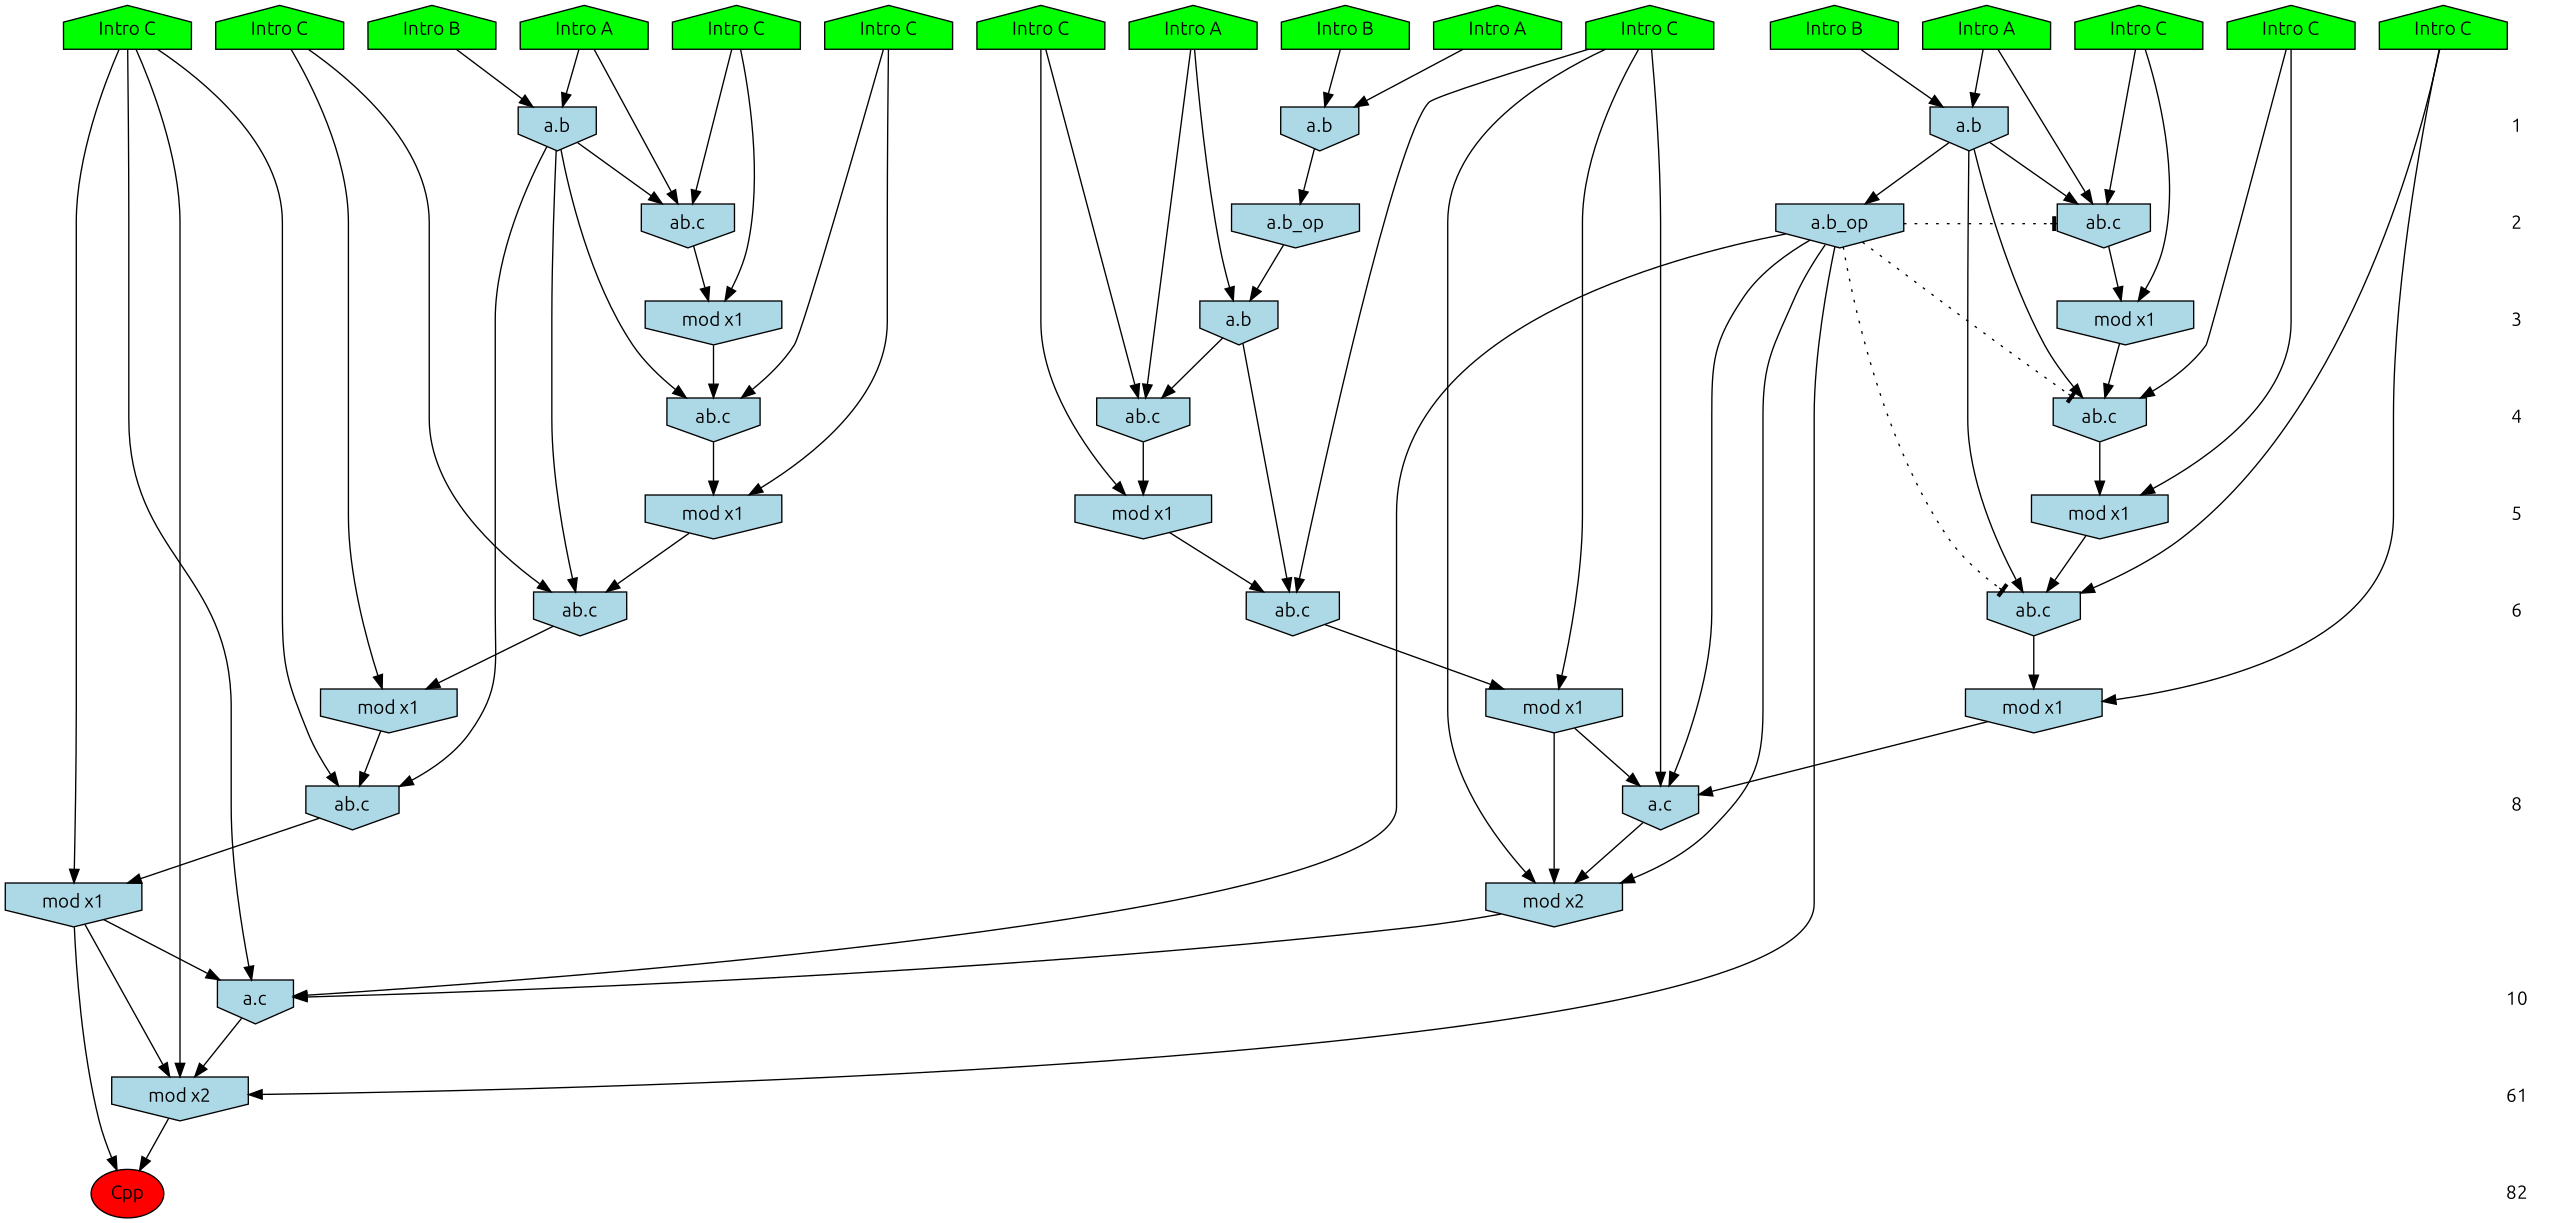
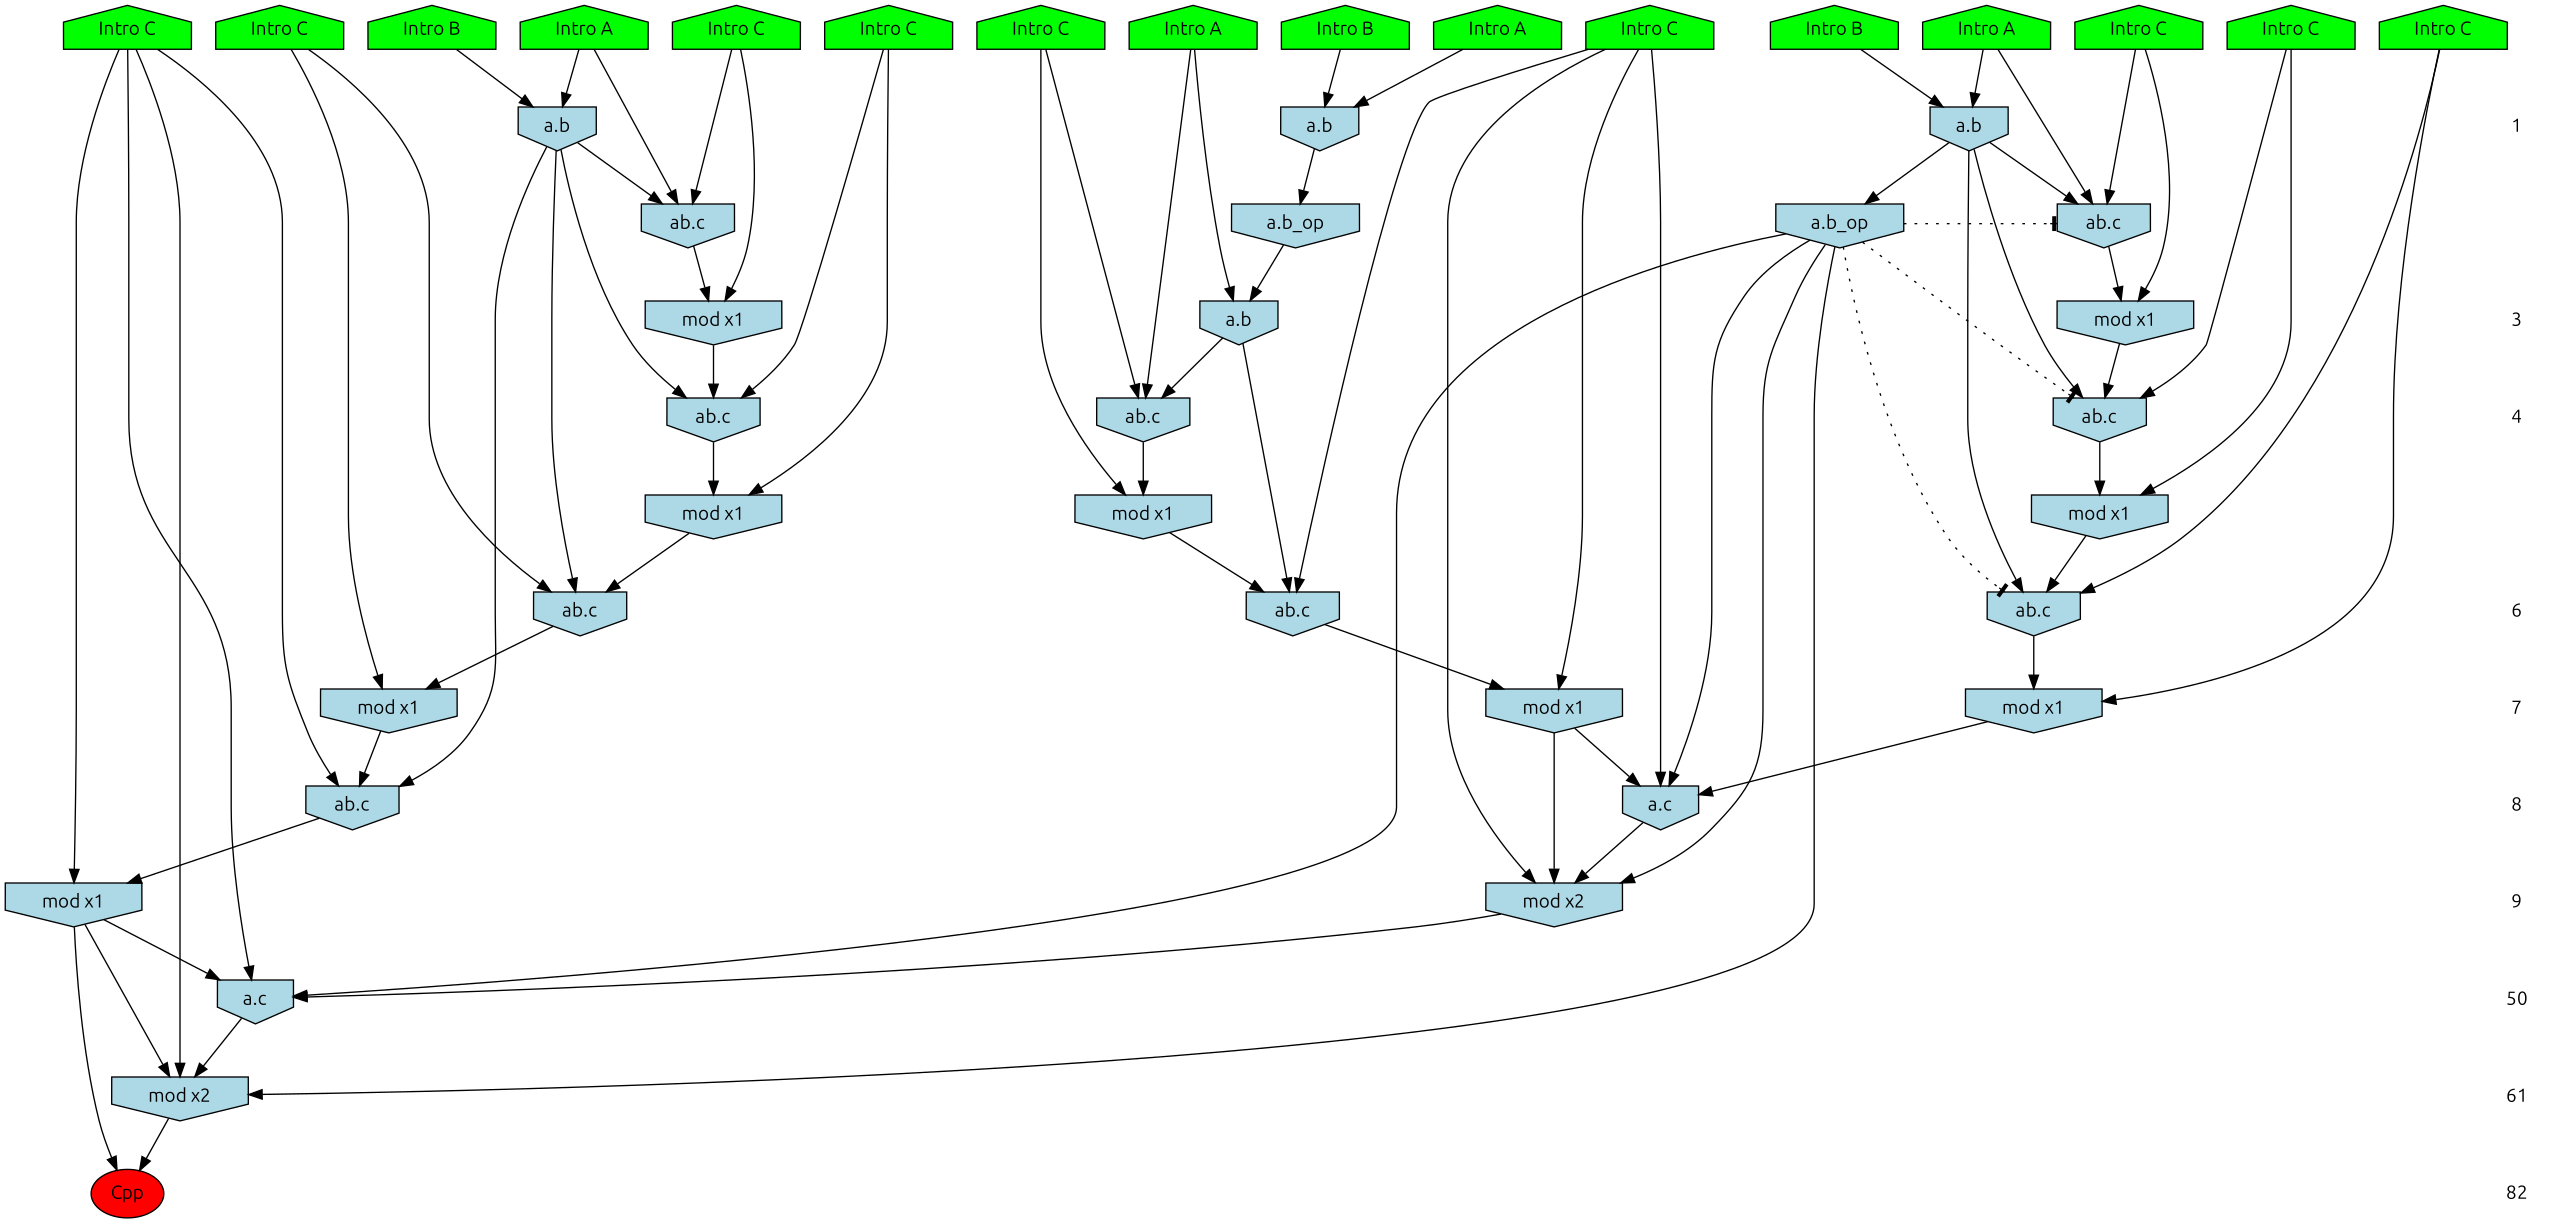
node "2": removed
node "5": removed
node "7": added
node "9": added
node "10": label "10" -> "50"
